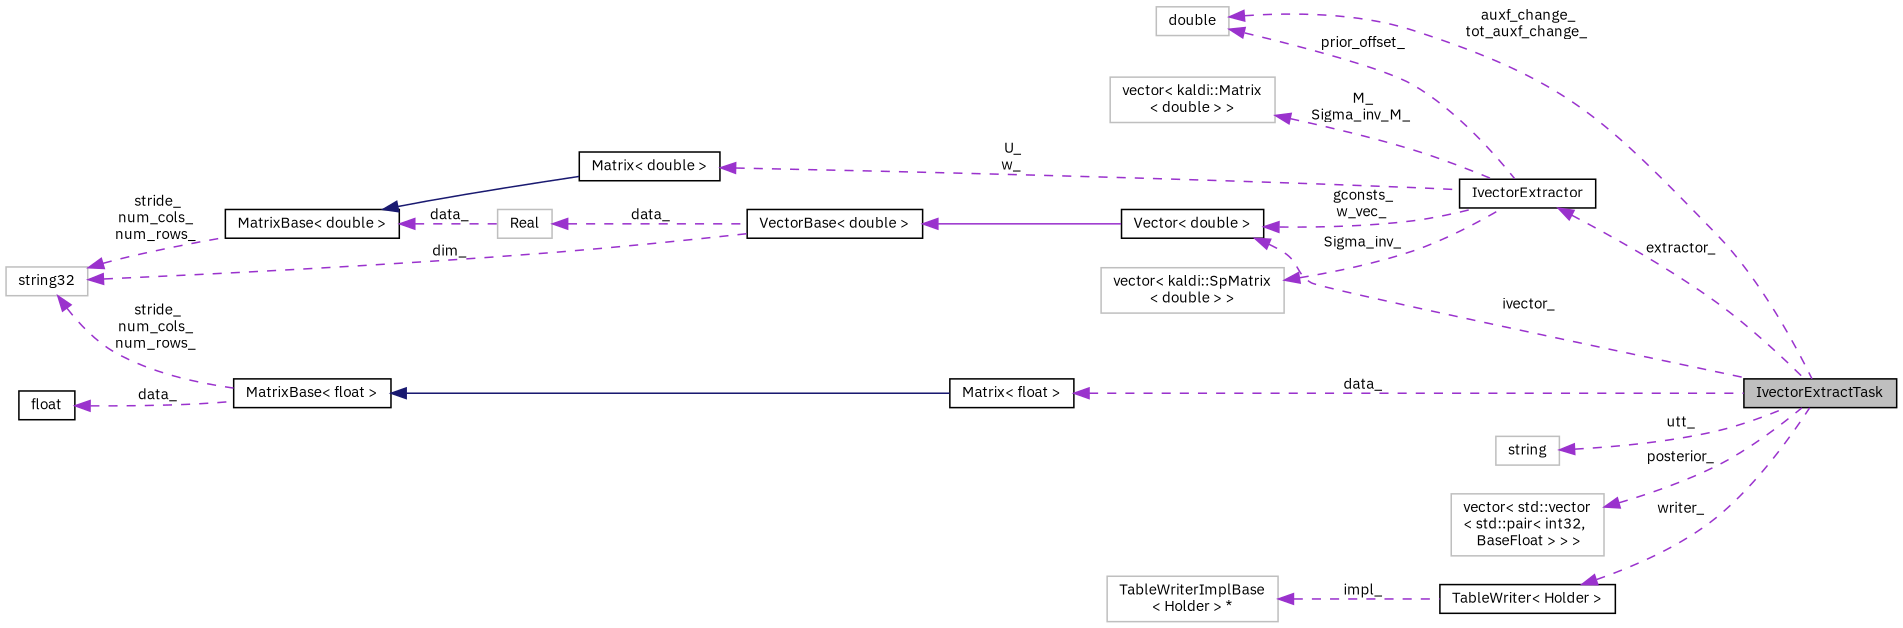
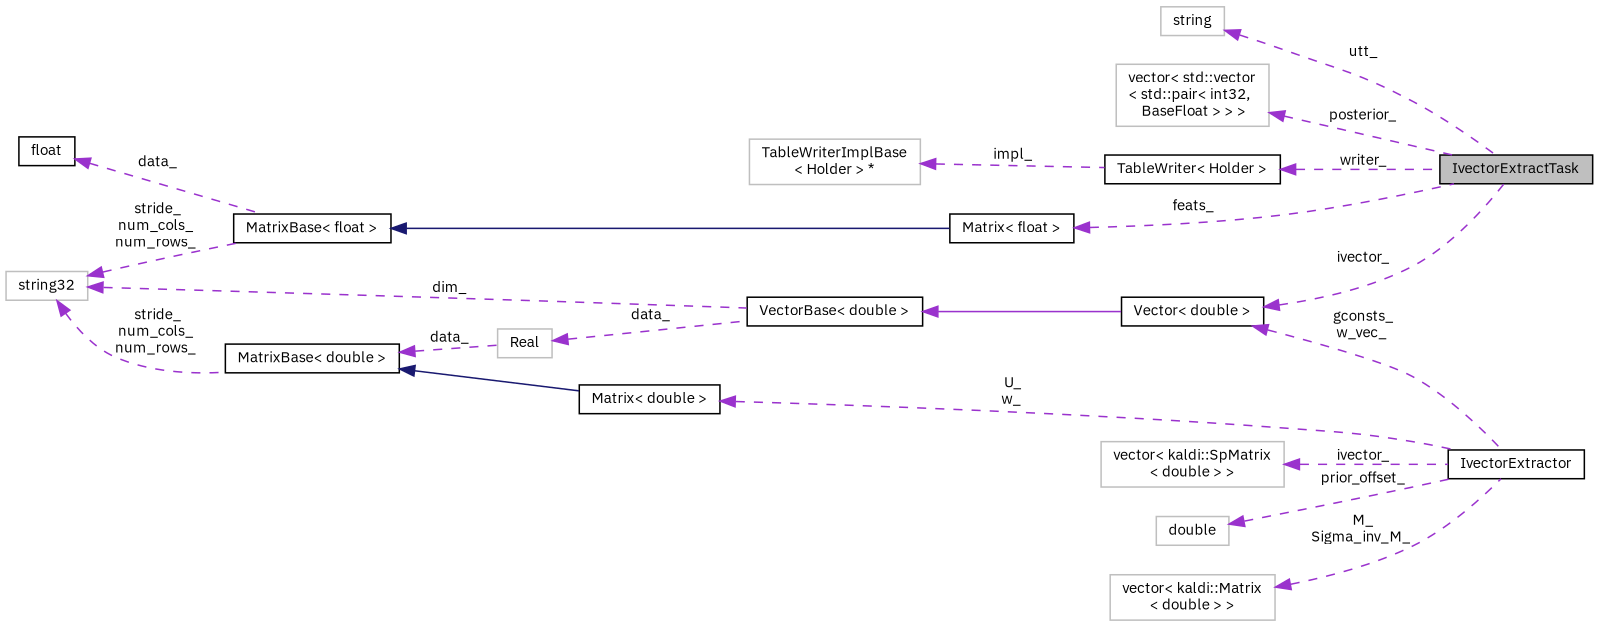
edge "IvectorExtractTask" -> "double": removed, label "auxf_change_ tot_auxf_change_"
edge "IvectorExtractor" -> "vector< kaldi::SpMatrix < double > >": label " Sigma_inv_" -> " ivector_"
edge "IvectorExtractTask" -> "IvectorExtractor": removed, label "extractor_"
edge "IvectorExtractTask" -> "Matrix< float >": label " data_" -> " feats_"
